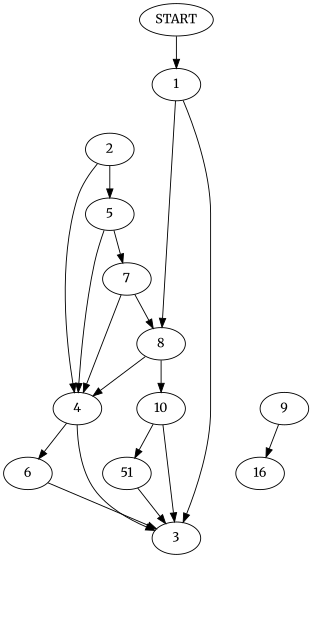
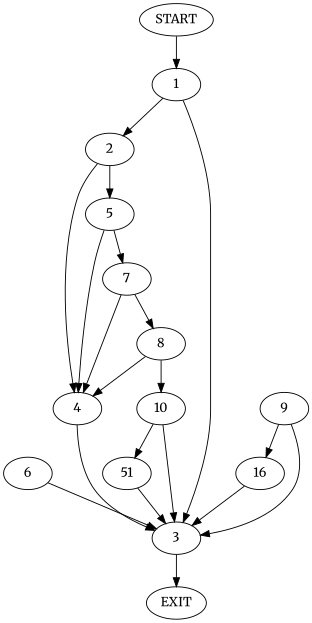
edge "1" -> "8": now "1" -> "2"
edge "4" -> "6": removed
edge "9" -> "3": added
edge "16" -> "3": added
node "EXIT": added
